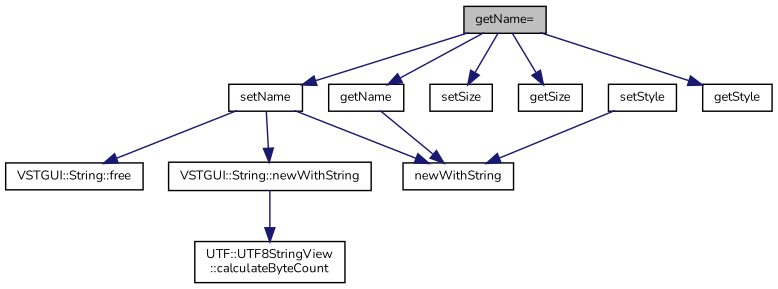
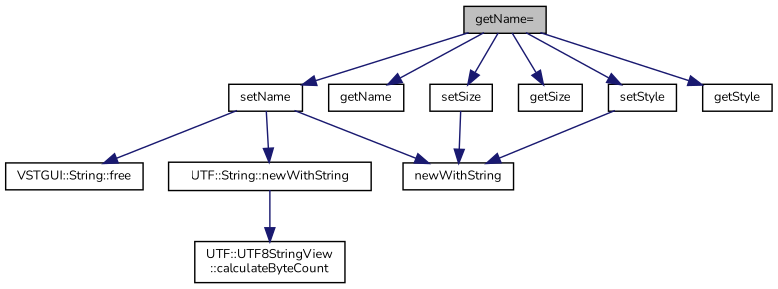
edge "getName=" -> "setStyle": added
edge "getName" -> "newWithString": now "setSize" -> "newWithString"
node "VSTGUI::String::newWithString": label "VSTGUI::String::newWithString" -> "UTF::String::newWithString"
